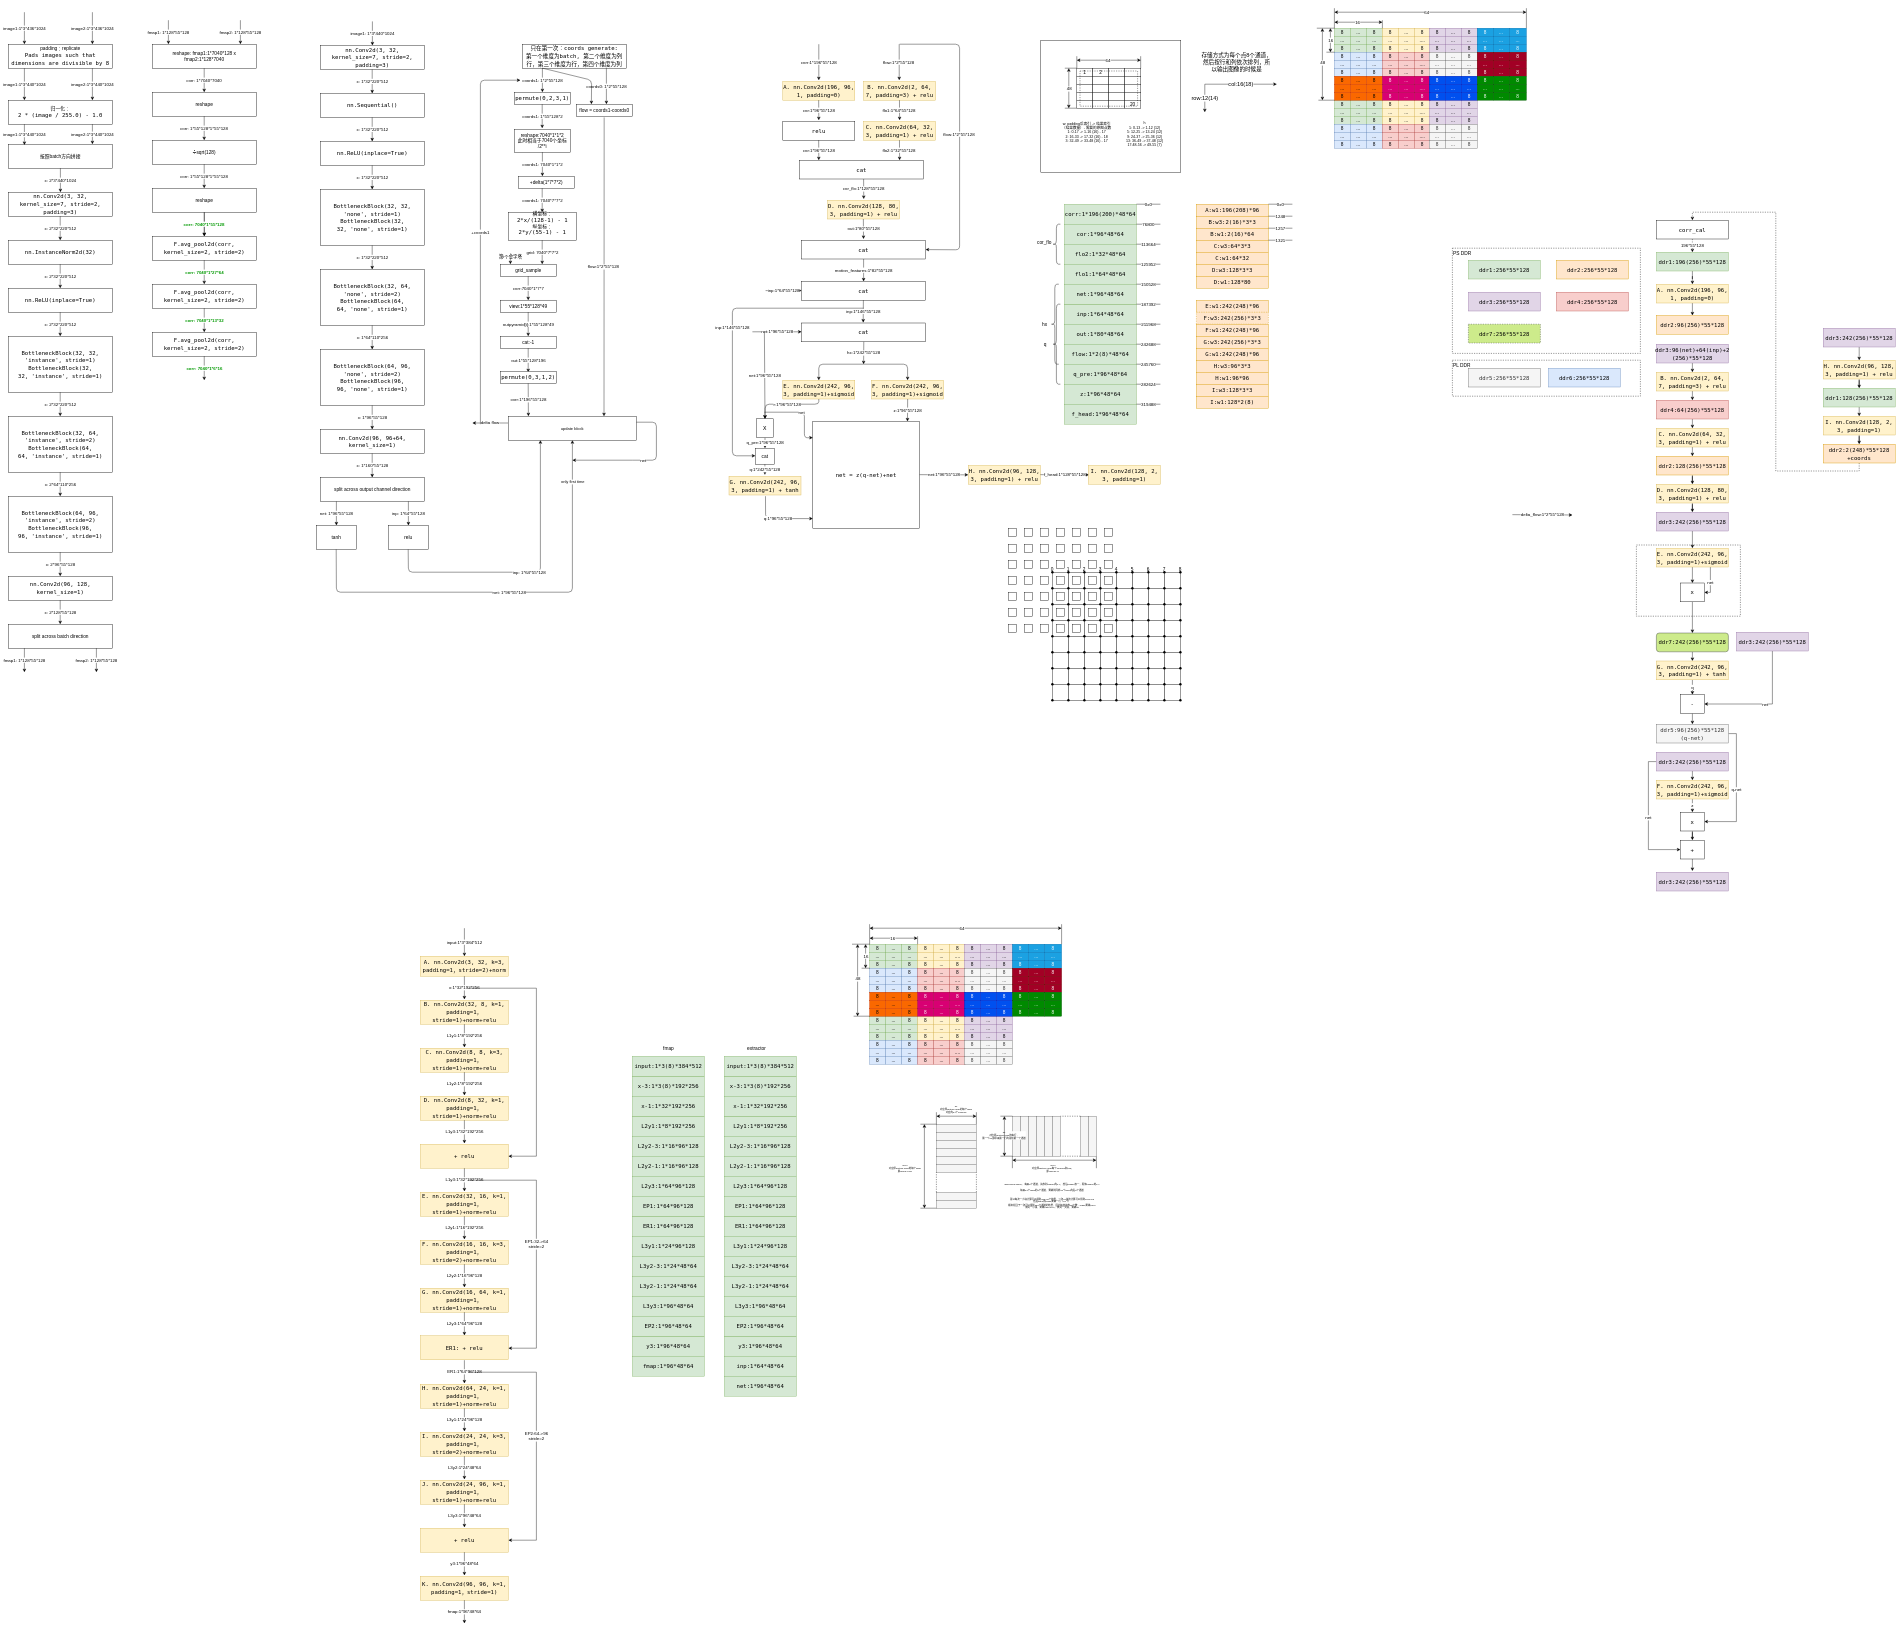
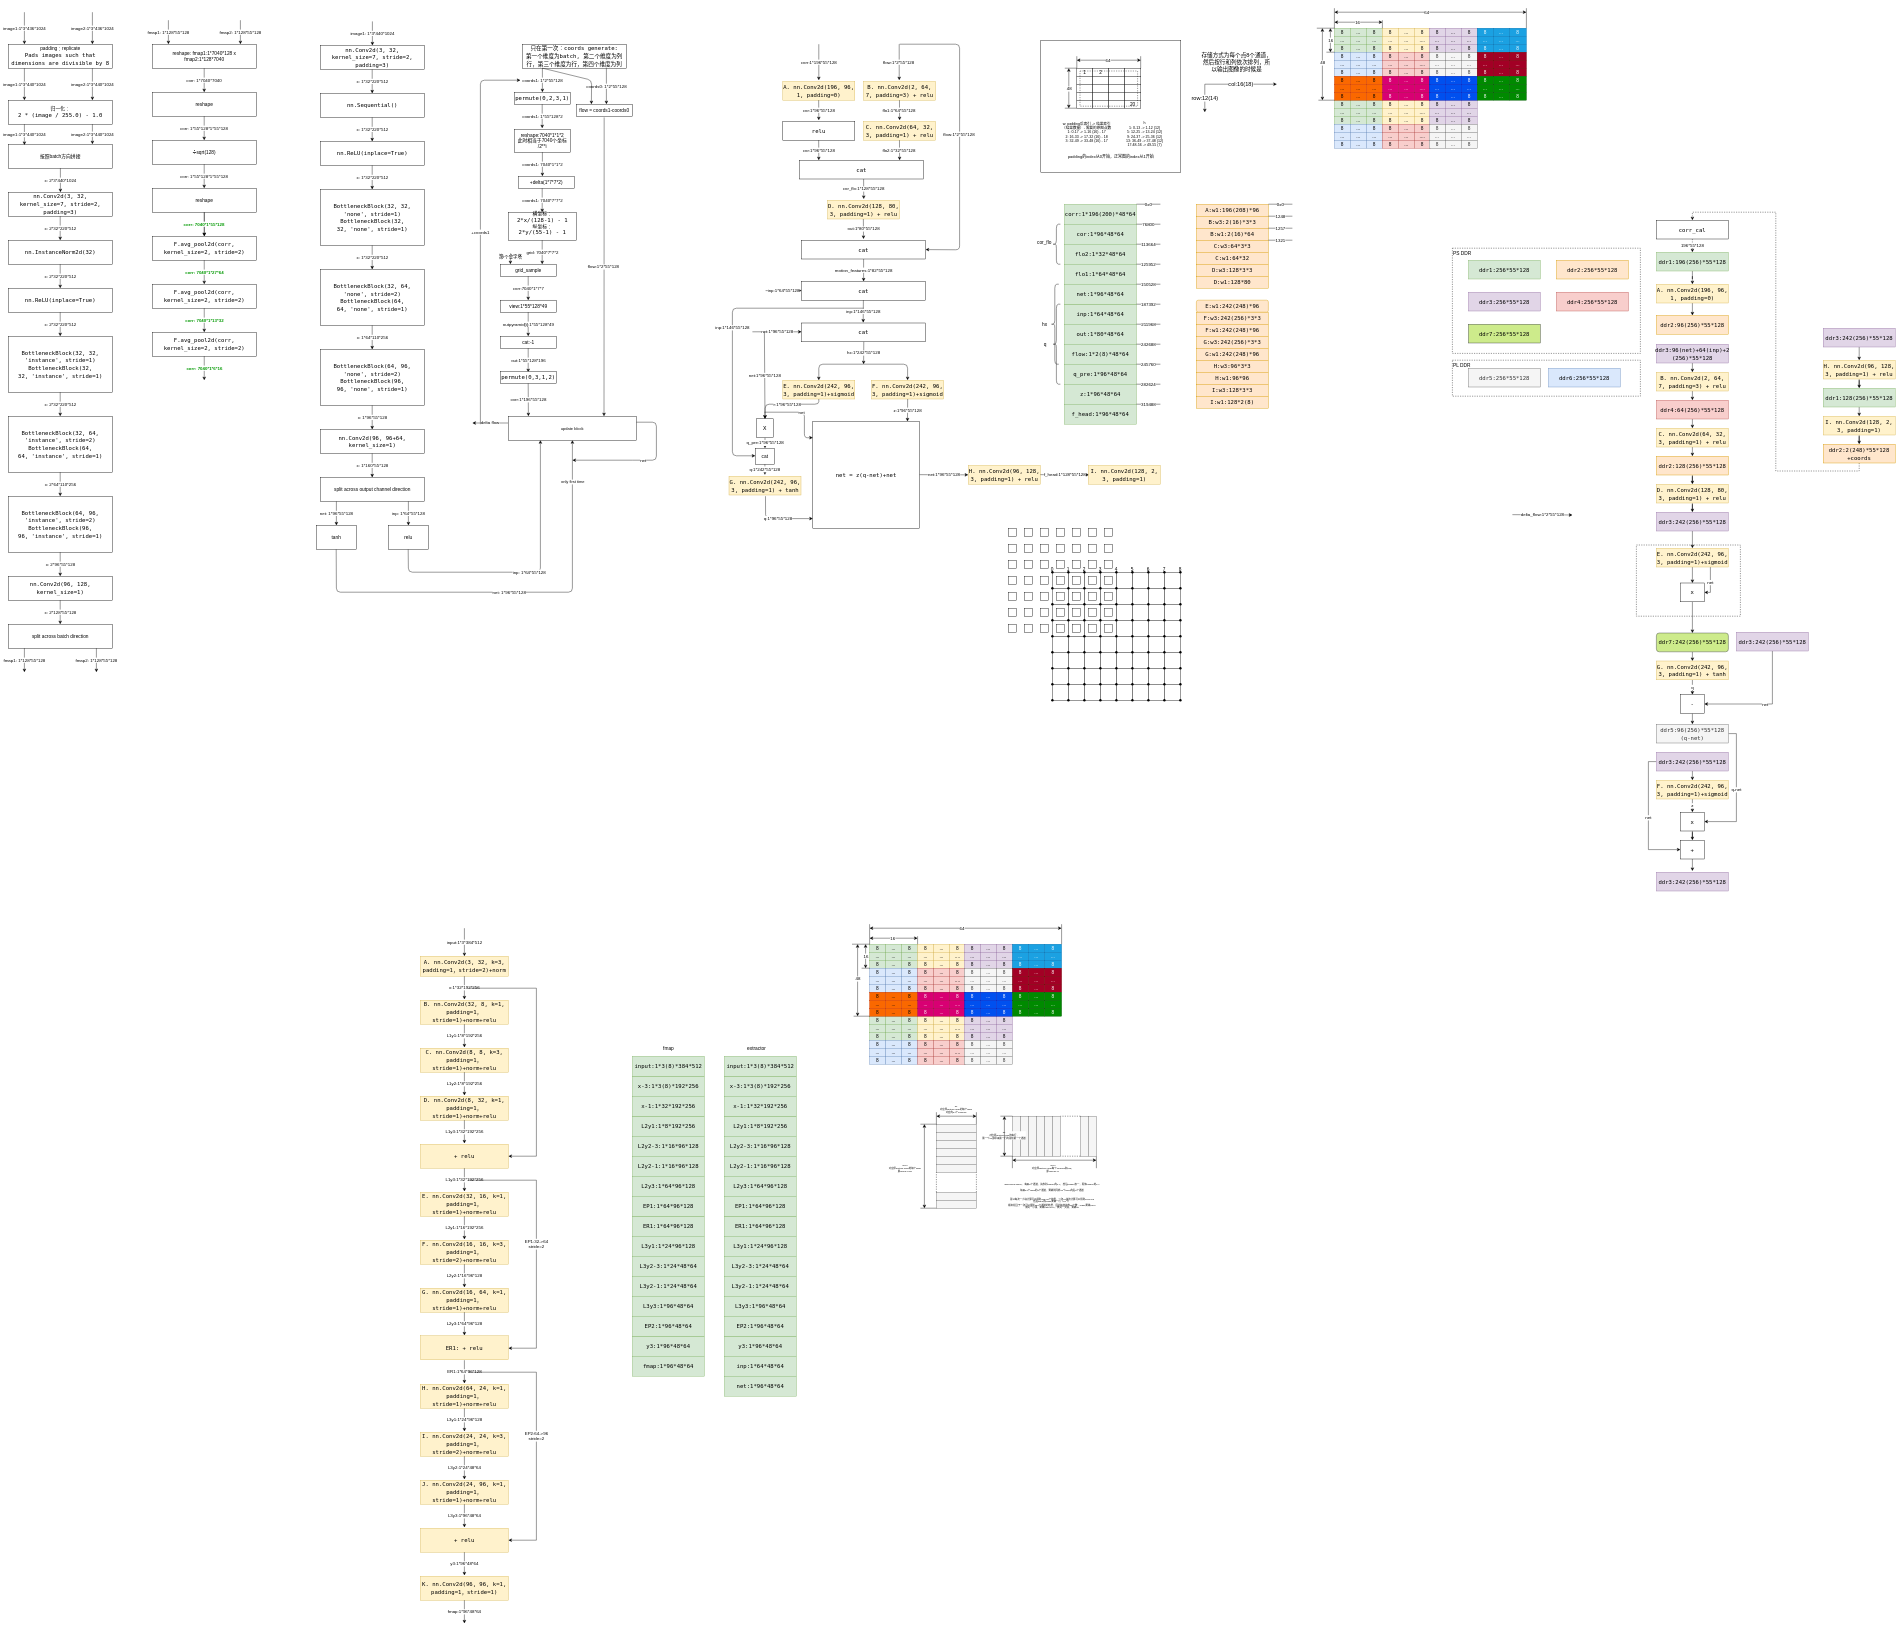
node "padding的index从0开始，正常图的index从1开始": added
node "E:w1:242(248)*96": shape rectangle -> rounded rectangle
node "F:w3:242(256)*3*3": style dashed -> solid
node "ddr7:256*55*128": style dashed -> solid
